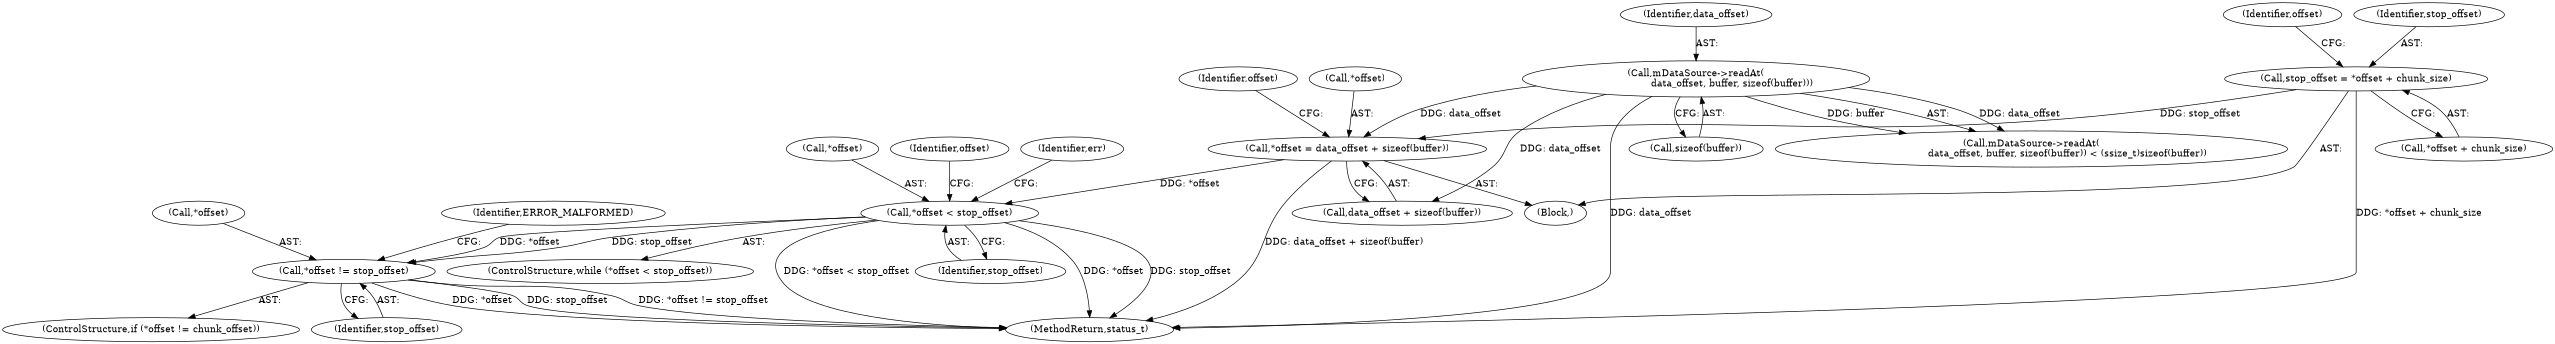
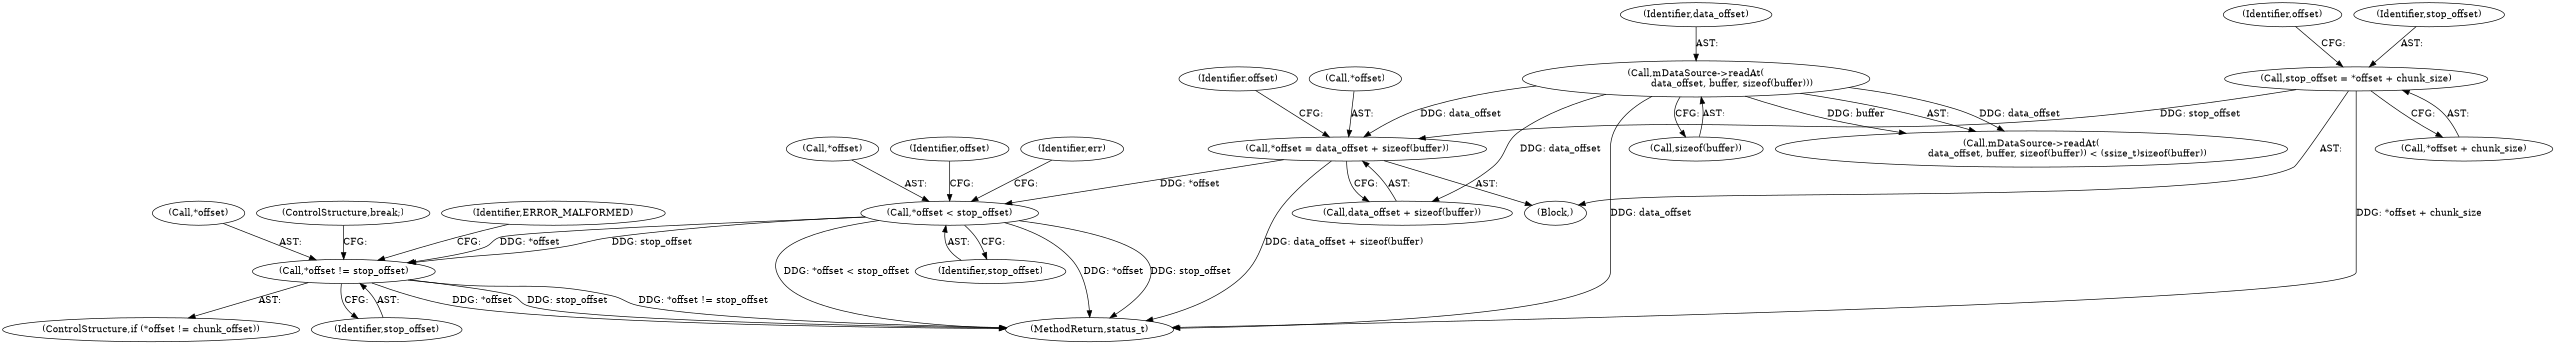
node "(ControlStructure,break;)": added
node "(ControlStructure,while (*offset < stop_offset))": removed
